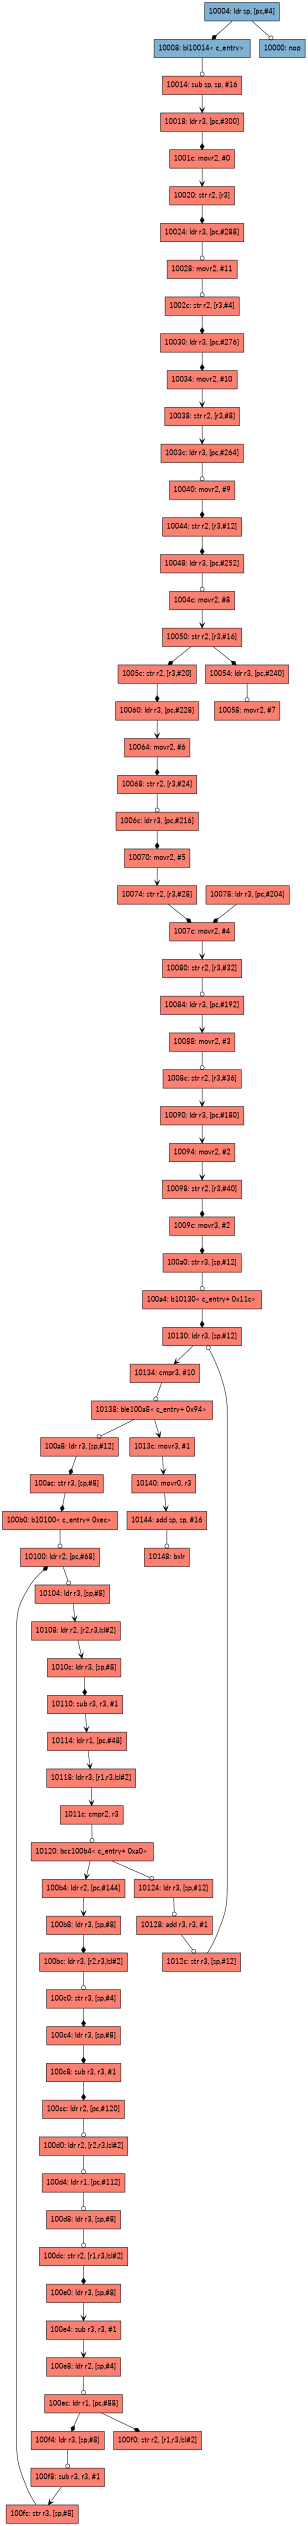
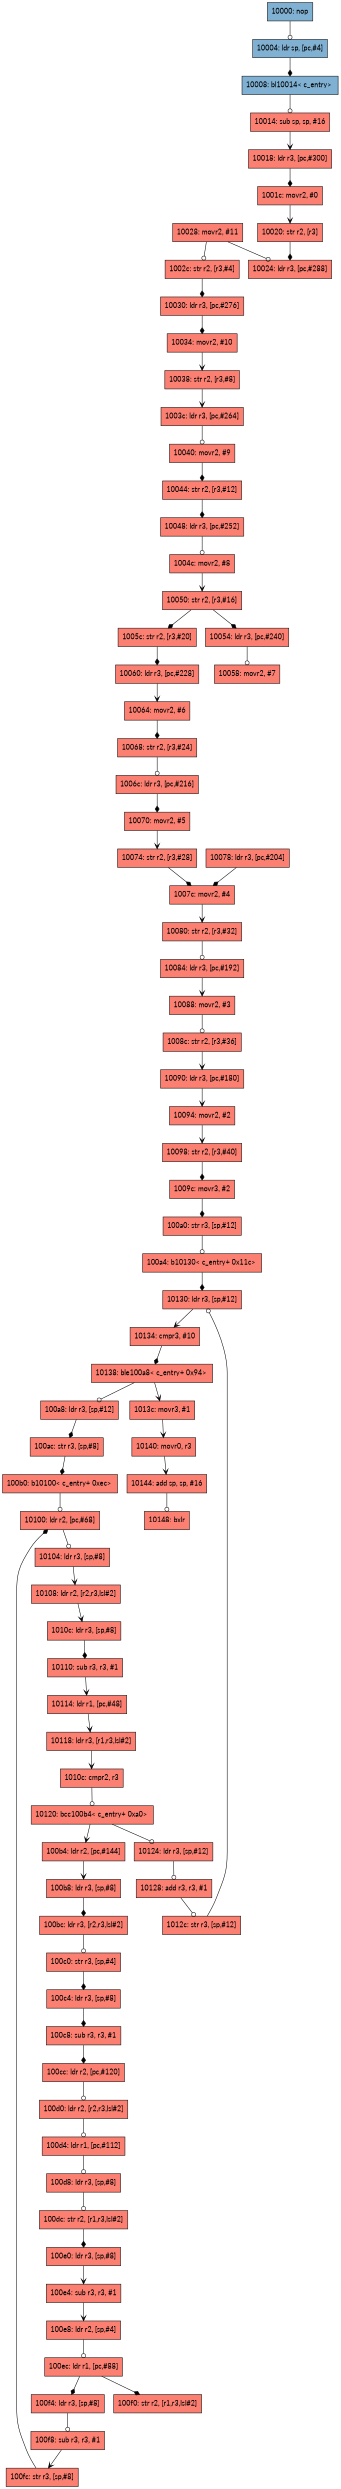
edge "10004: ldr sp, [pc,#4]" -> "10000: nop": reversed
edge "10024: ldr r3, [pc,#288]" -> "10028: movr2, #11": reversed
edge "10134: cmpr3, #10" -> "10138: ble100a8< c_entry+ 0x94>": arrowhead odot -> diamond
node "1011c: cmpr2, r3": label "1011c: cmpr2, r3" -> "1010c: cmpr2, r3"
